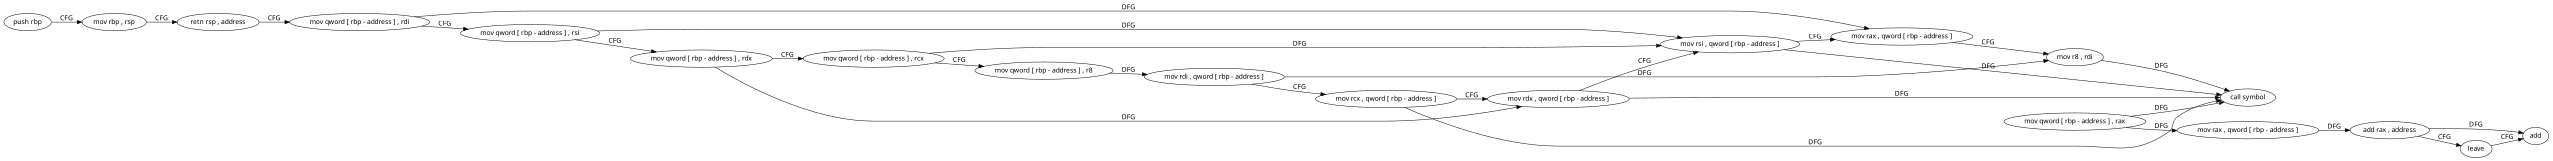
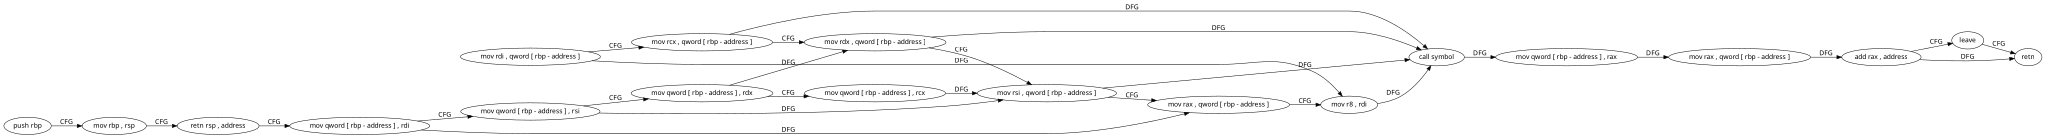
node "mov qword [ rbp - address ] , r8": removed
edge "mov qword [ rbp - address ] , rax" -> "call symbol": reversed
node "add": label "add" -> "retn"
